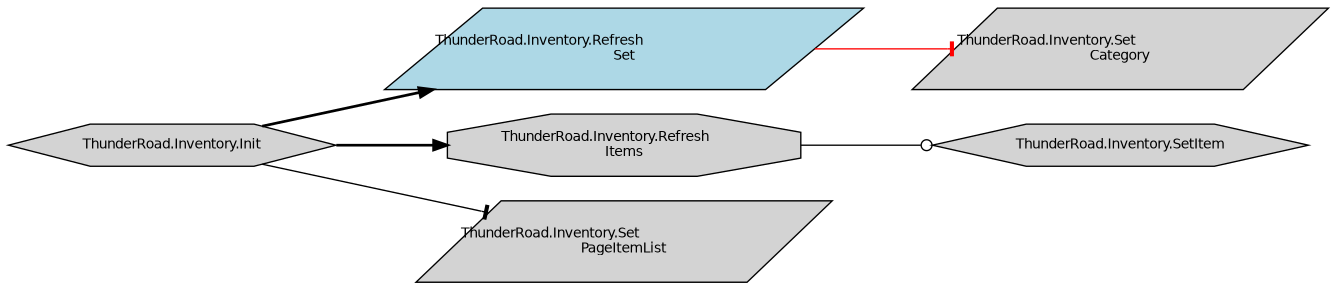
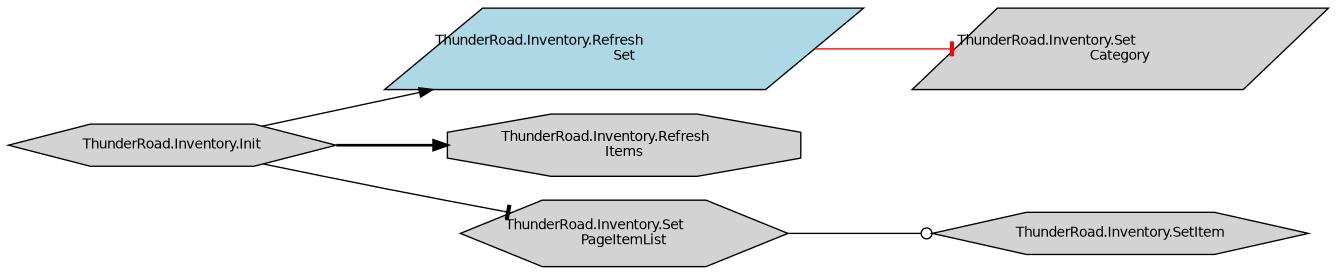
edge "ThunderRoad.Inventory.Init" -> "ThunderRoad.Inventory.Refresh Set": style bold -> solid
edge "ThunderRoad.Inventory.Refresh Items" -> "ThunderRoad.Inventory.SetItem": now "ThunderRoad.Inventory.Set PageItemList" -> "ThunderRoad.Inventory.SetItem"
node "ThunderRoad.Inventory.Set PageItemList": shape parallelogram -> hexagon
